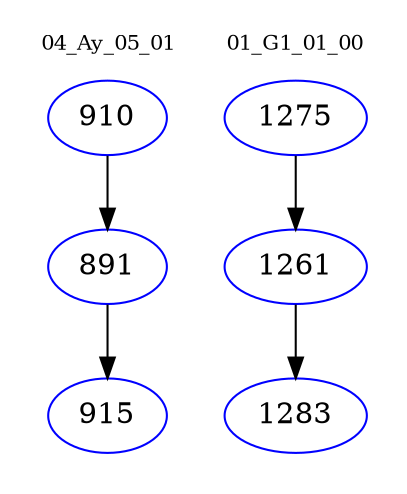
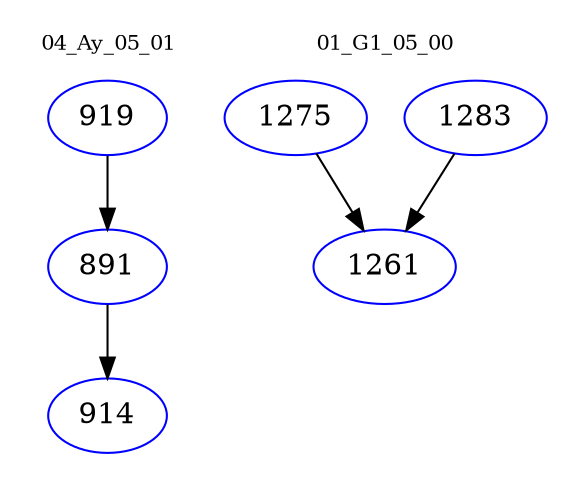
cluster "01_G1_01_00": label "01_G1_01_00" -> "01_G1_05_00"
node "910": label "910" -> "919"
edge "1261" -> "1283": reversed
node "915": label "915" -> "914"
